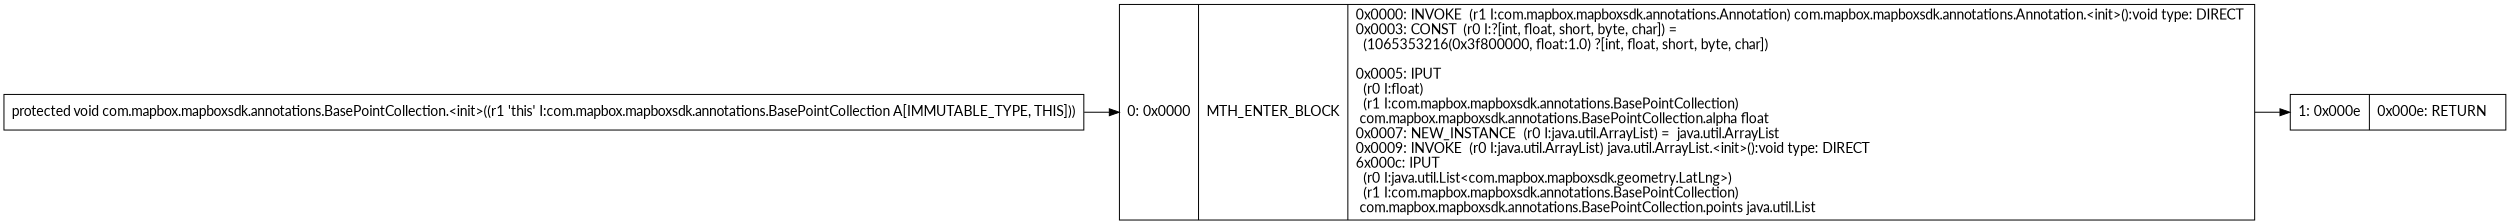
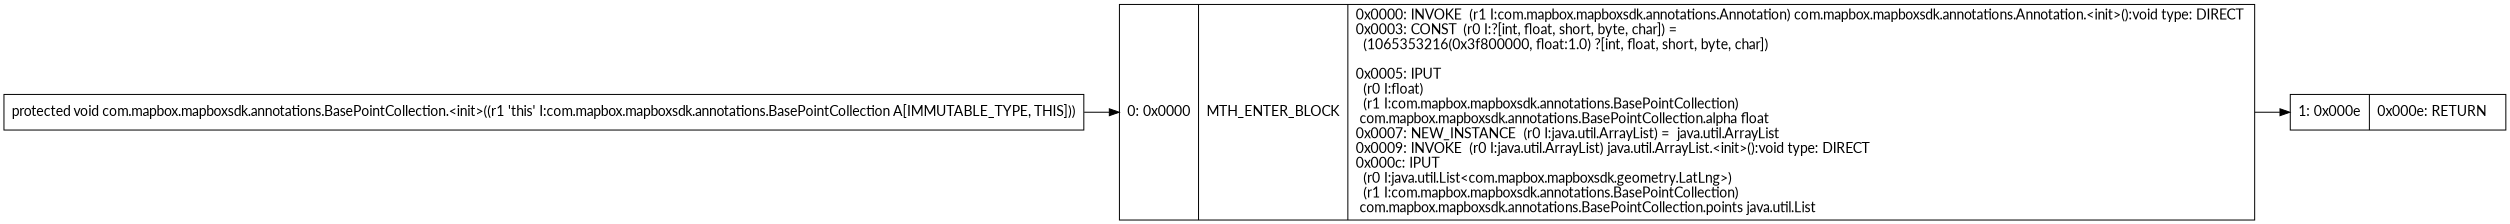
node "0: 0x0000": text "6x000c: IPUT" -> "0x000c: IPUT"
